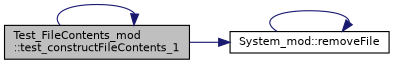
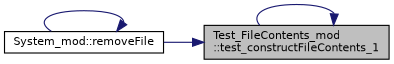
edge "Test_FileContents_mod ::test_constructFileContents_1" -> "System_mod::removeFile": reversed
